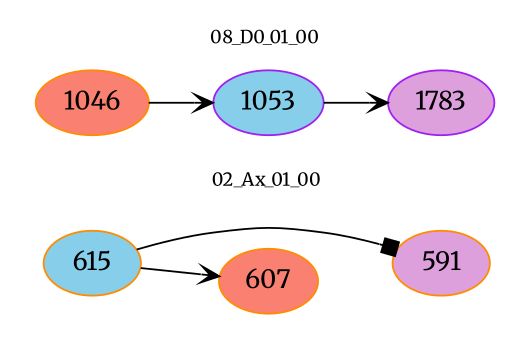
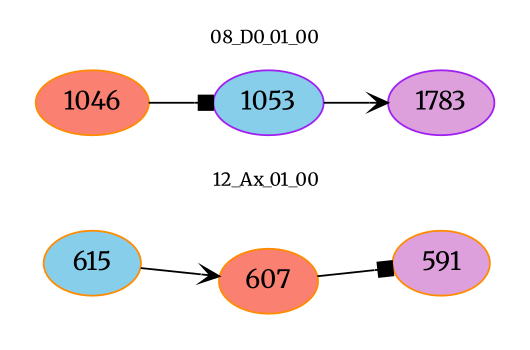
edge "1046" -> "1053": arrowhead vee -> box
cluster "02_Ax_01_00": label "02_Ax_01_00" -> "12_Ax_01_00"
edge "615" -> "591": now "607" -> "591"
